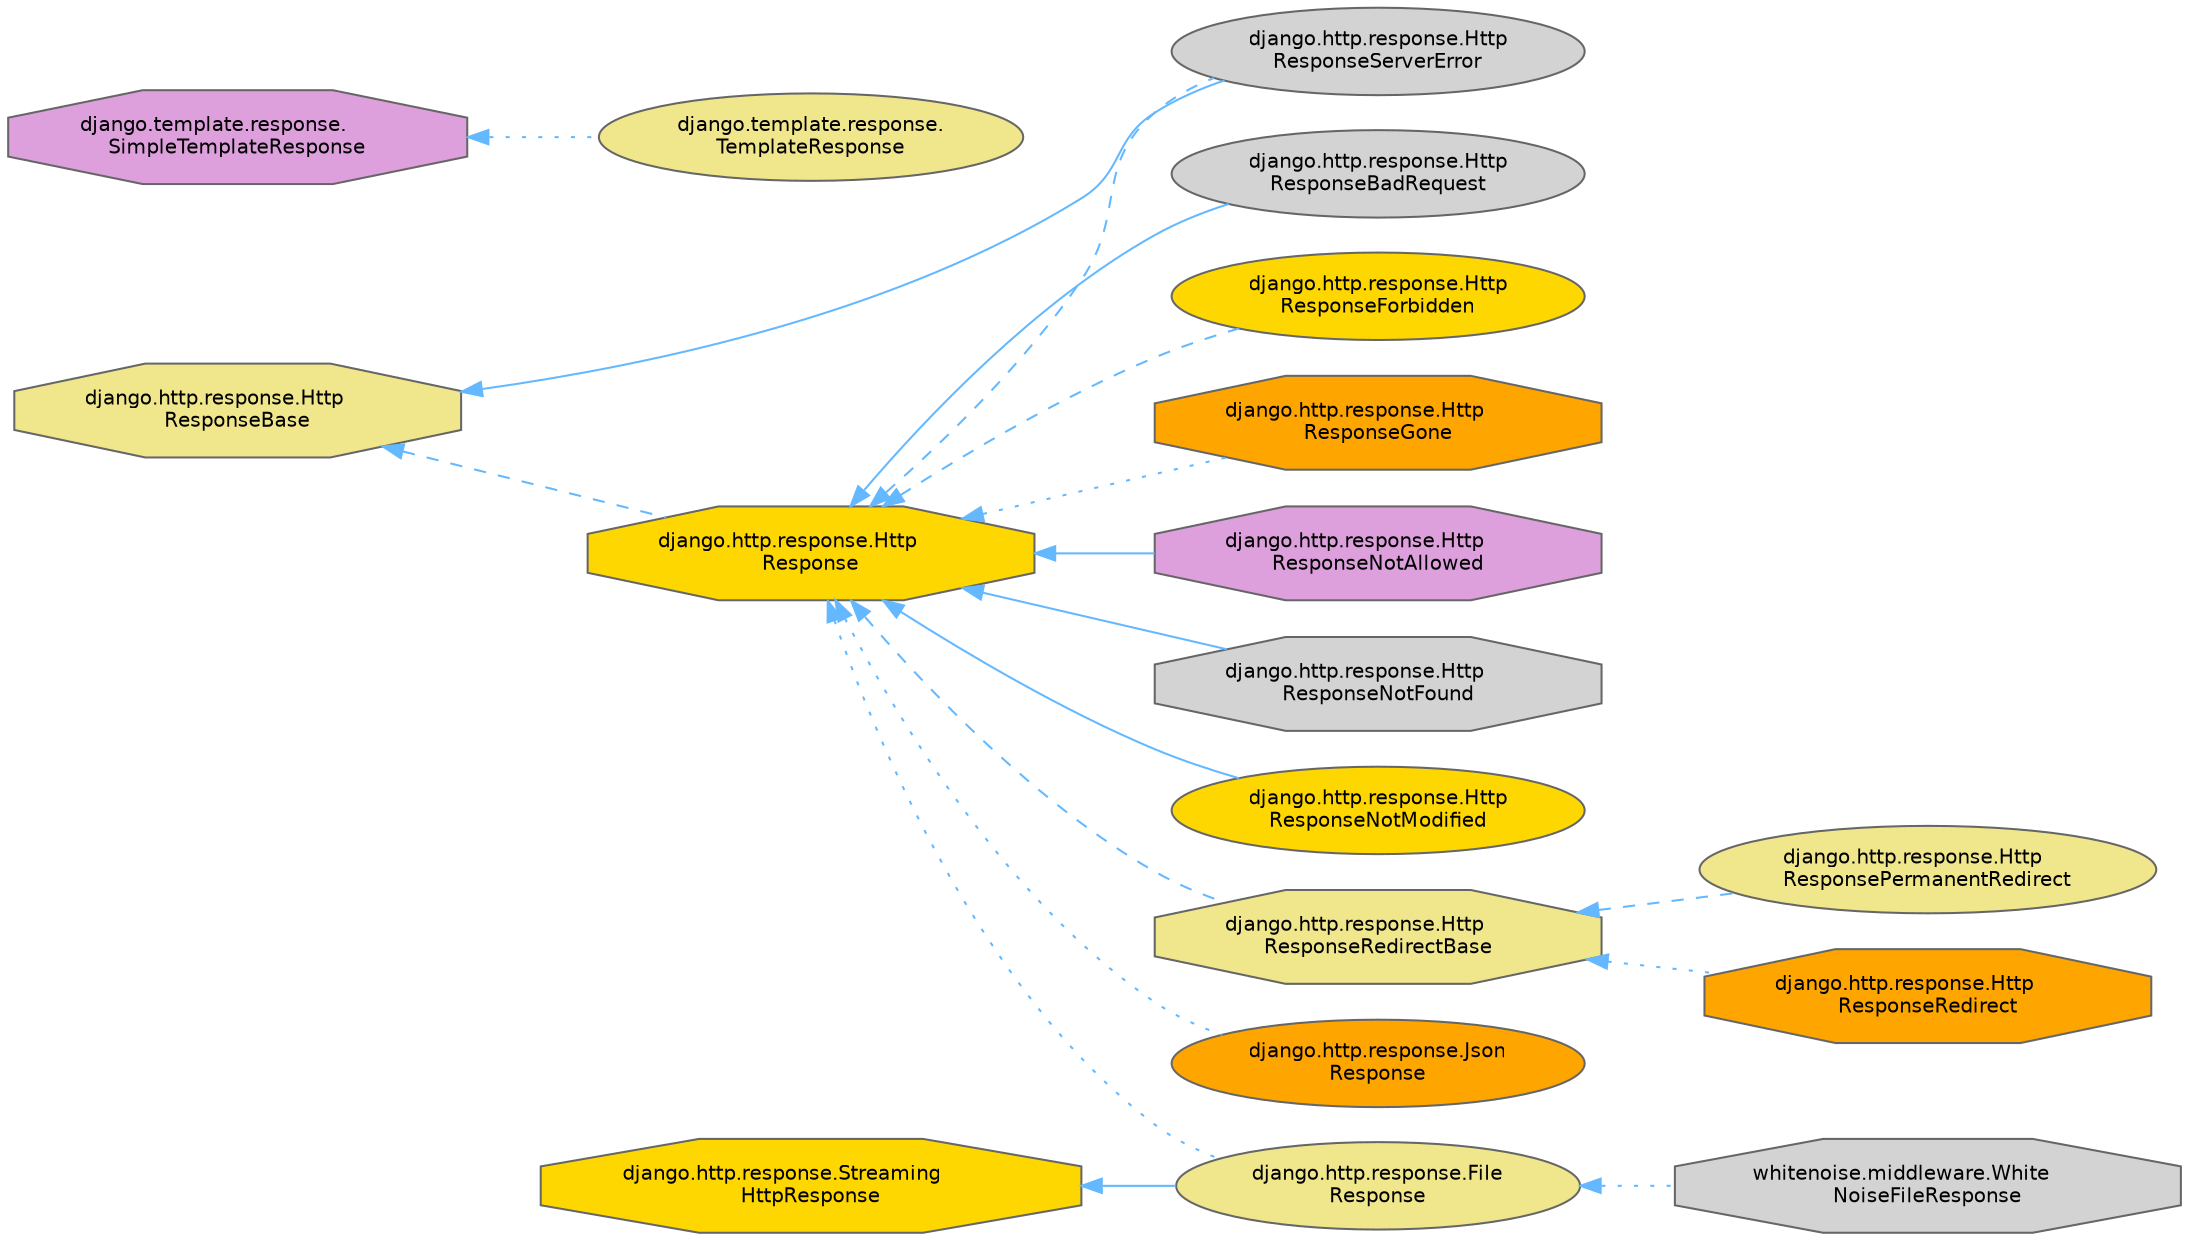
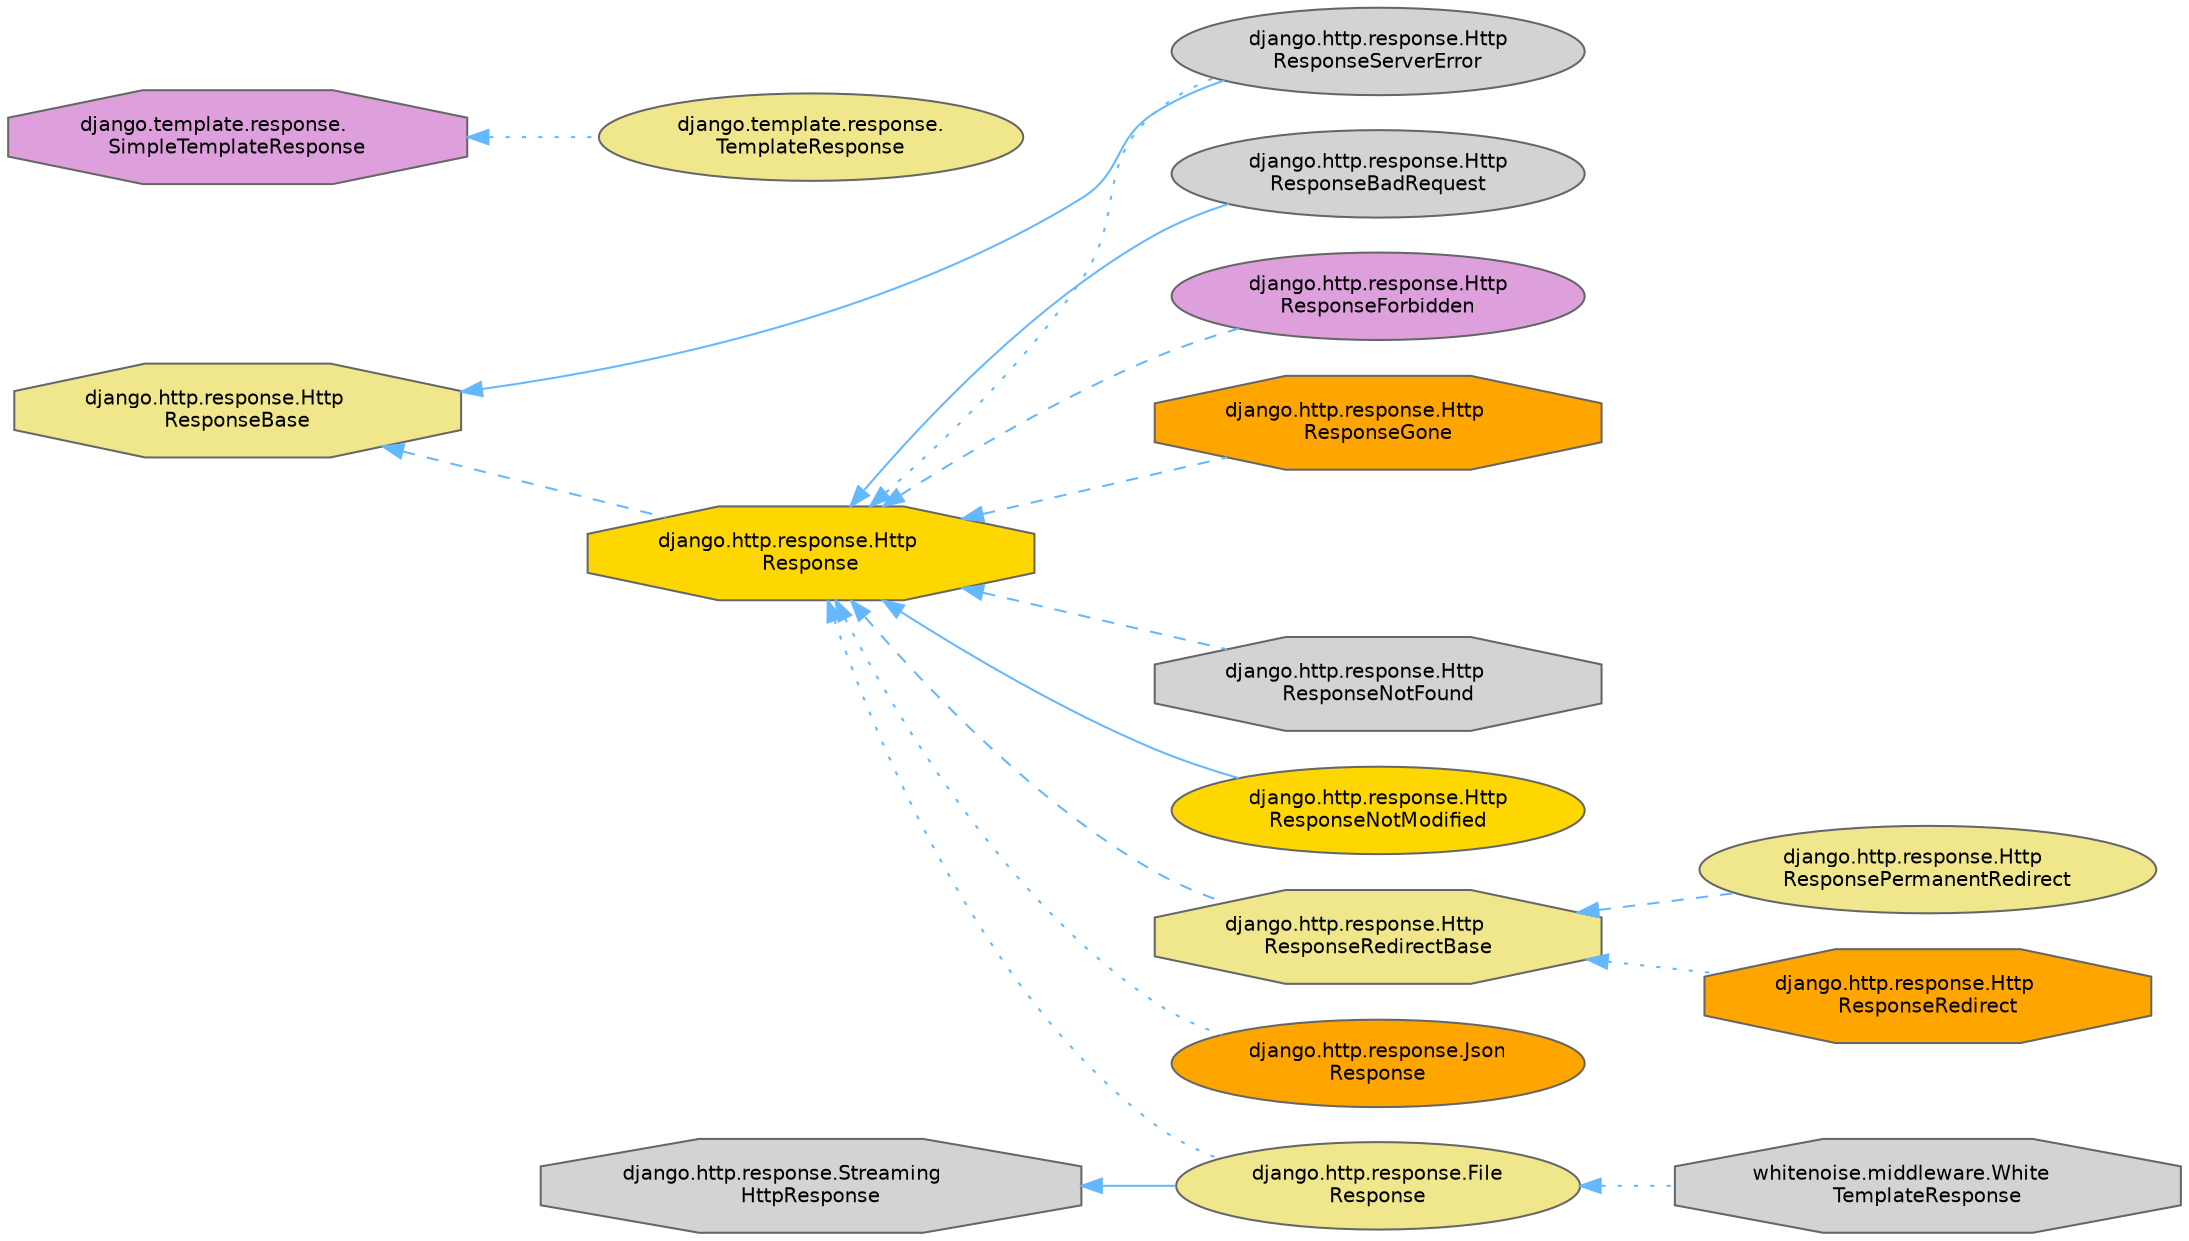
node "django.http.response.Http ResponseForbidden": fillcolor gold -> plum
edge "django.http.response.Http ResponseServerError" -> "django.http.response.Http Response": style dashed -> dotted
edge "django.http.response.Http ResponseGone" -> "django.http.response.Http Response": style dotted -> dashed
node "django.http.response.Http ResponseNotAllowed": removed
edge "django.http.response.Http ResponseNotFound" -> "django.http.response.Http Response": style solid -> dashed
node "django.http.response.Streaming HttpResponse": fillcolor gold -> lightgrey
node "whitenoise.middleware.White NoiseFileResponse": label "whitenoise.middleware.White NoiseFileResponse" -> "whitenoise.middleware.White TemplateResponse"
